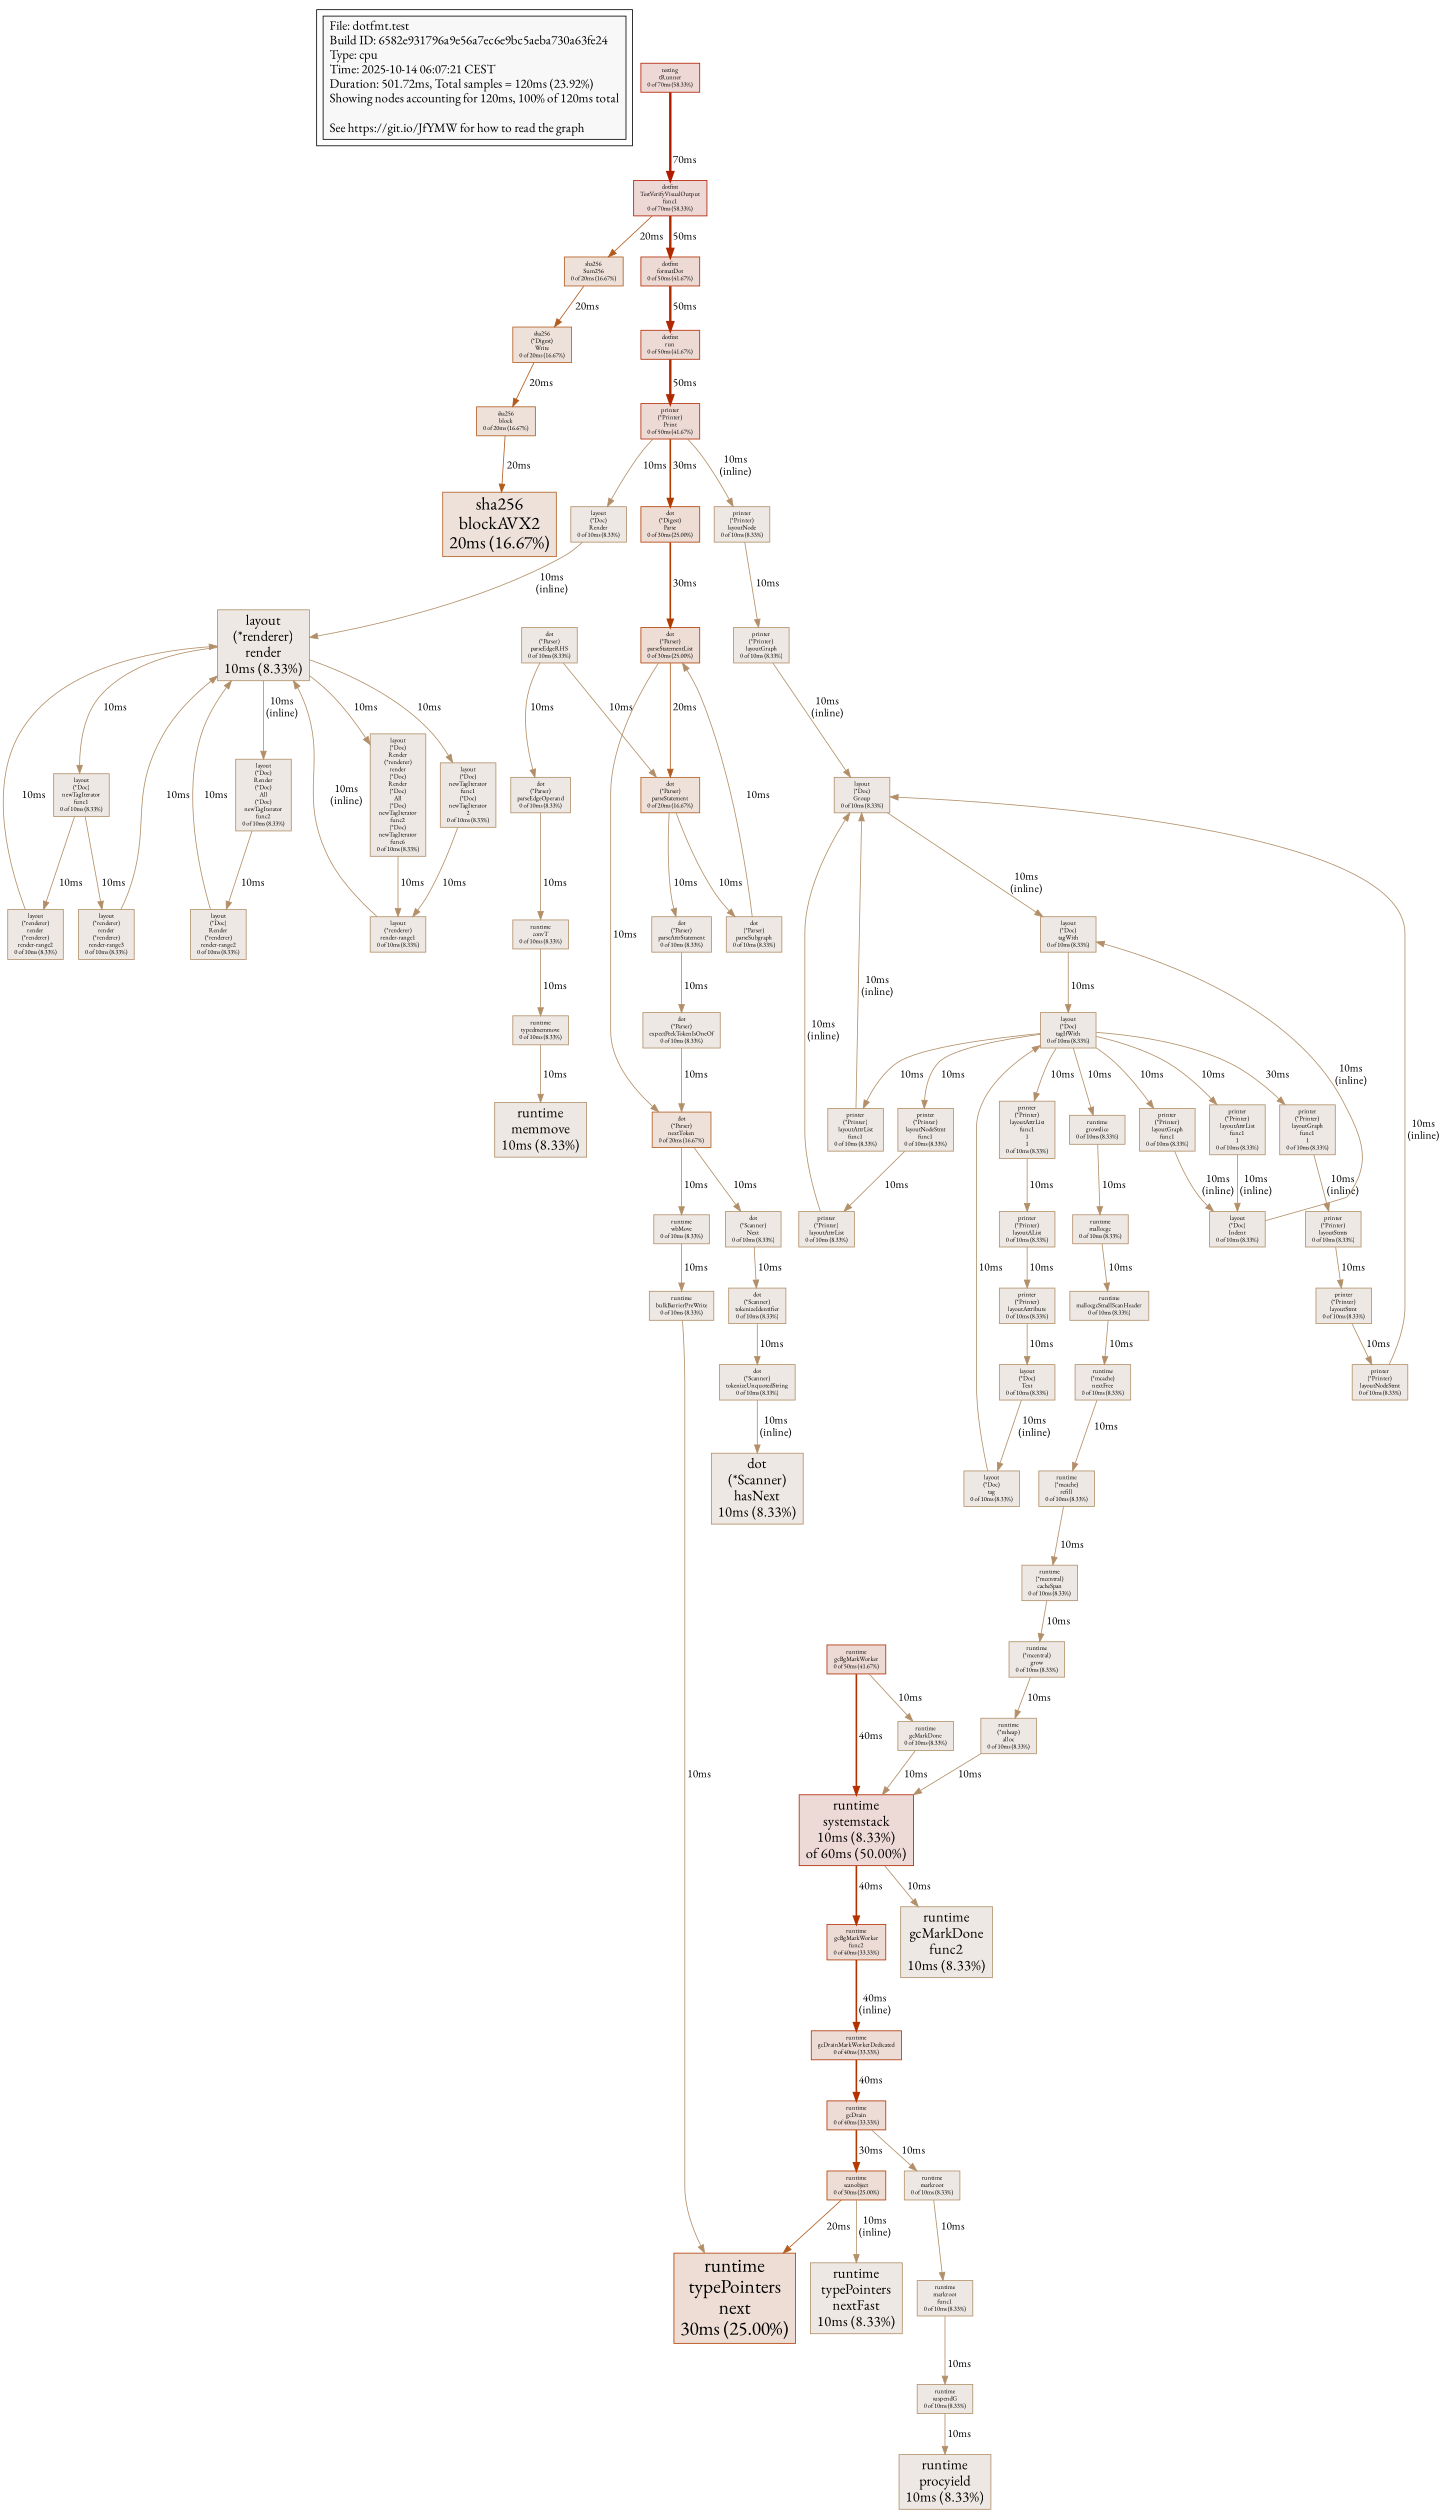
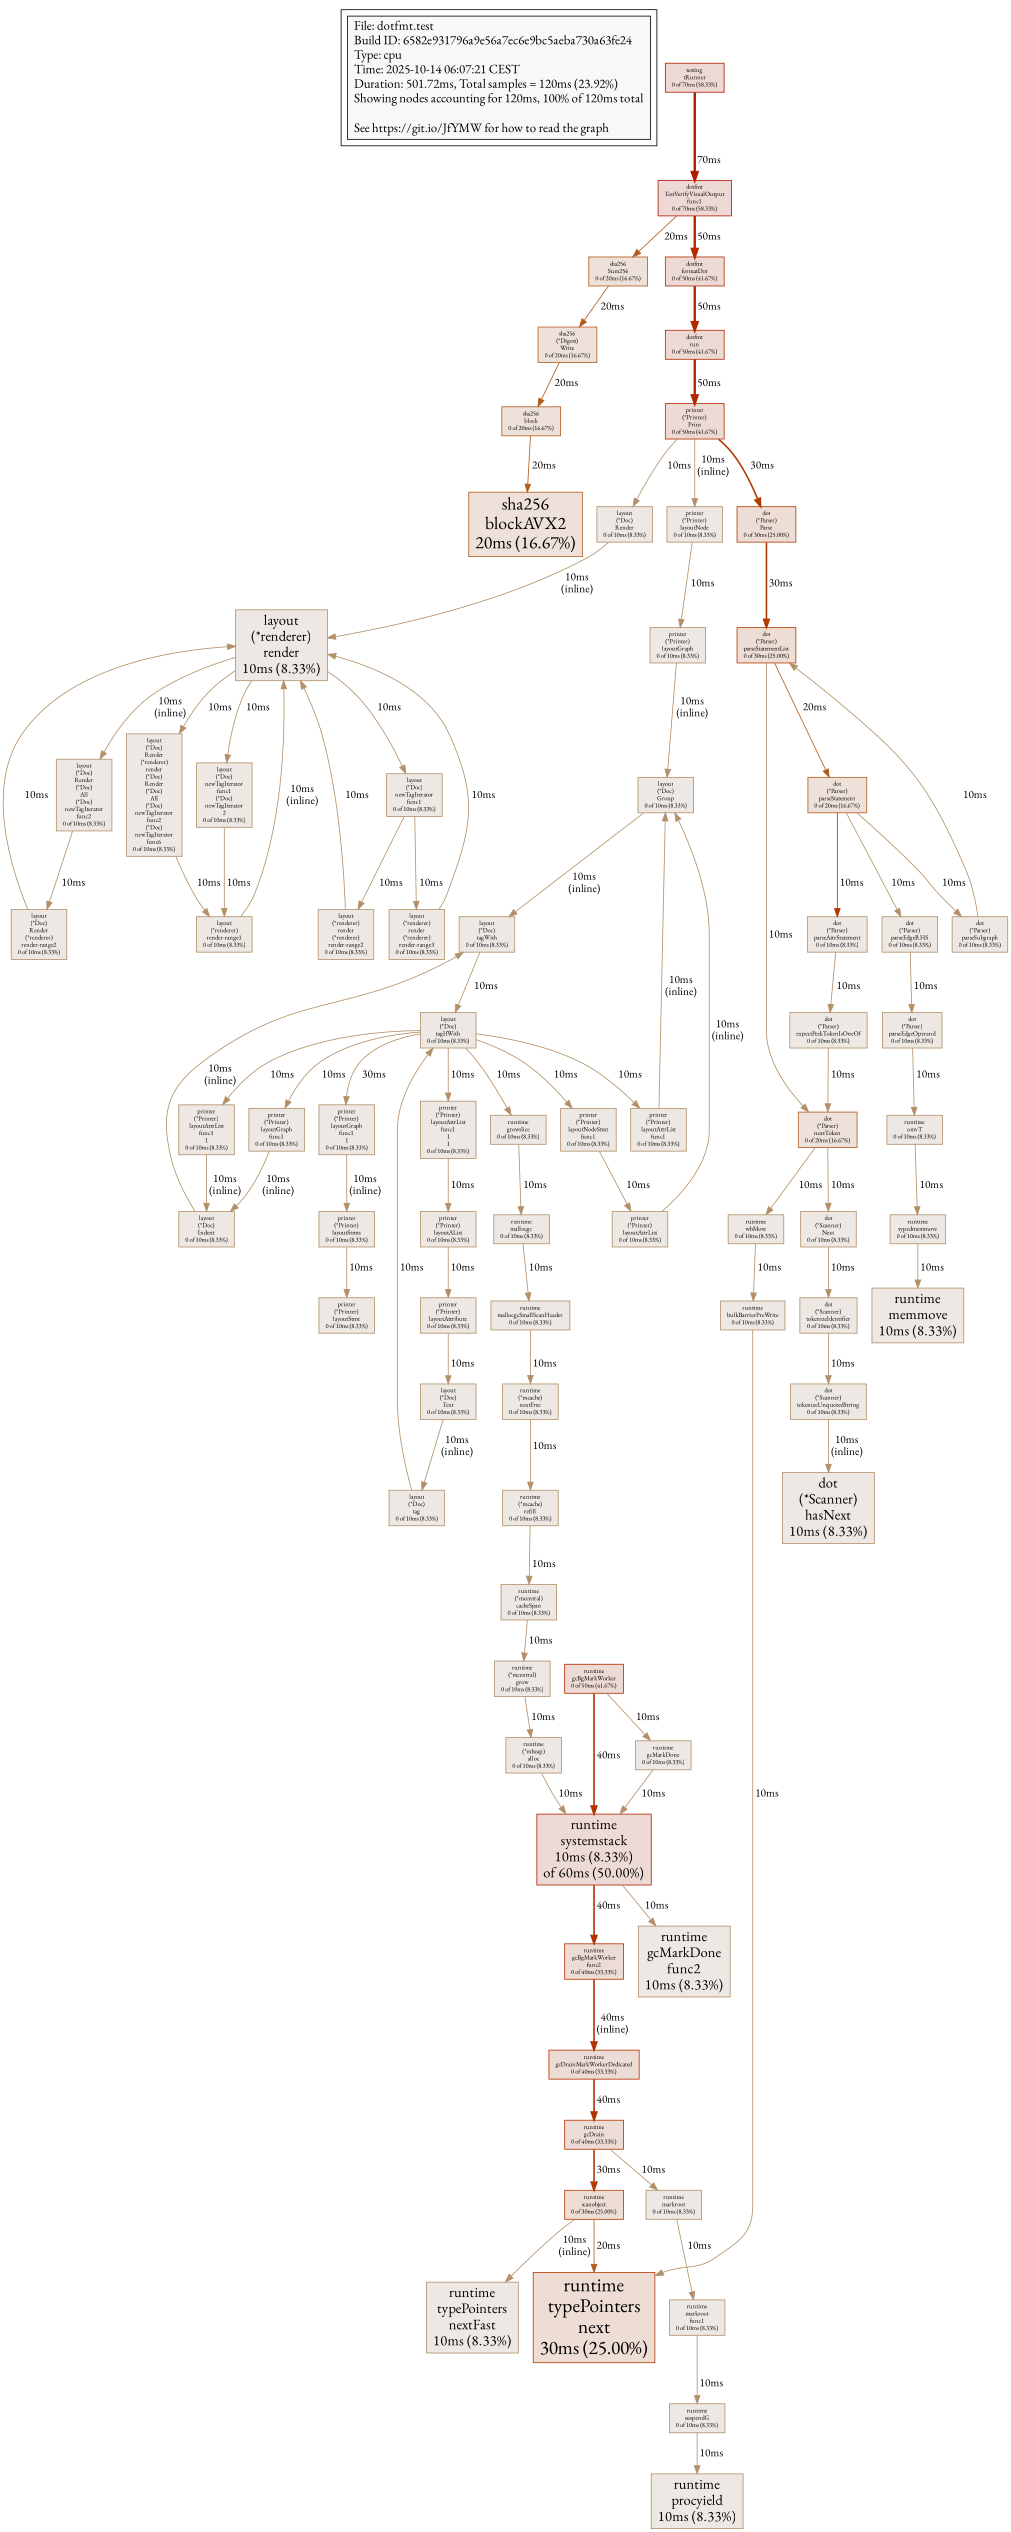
node "dot (*Digest) Parse 0 of 30ms (25.00%)": label "dot (*Digest) Parse 0 of 30ms (25.00%)" -> "dot (*Parser) Parse 0 of 30ms (25.00%)"
edge "dot (*Parser) parseEdgeRHS 0 of 10ms (8.33%)" -> "dot (*Parser) parseStatement 0 of 20ms (16.67%)": reversed
edge "dot (*Parser) parseStatement 0 of 20ms (16.67%)" -> "dot (*Parser) parseAttrStatement 0 of 10ms (8.33%)": color #b28f68 -> #b23200
node "printer (*Printer) layoutNodeStmt 0 of 10ms (8.33%)": removed
